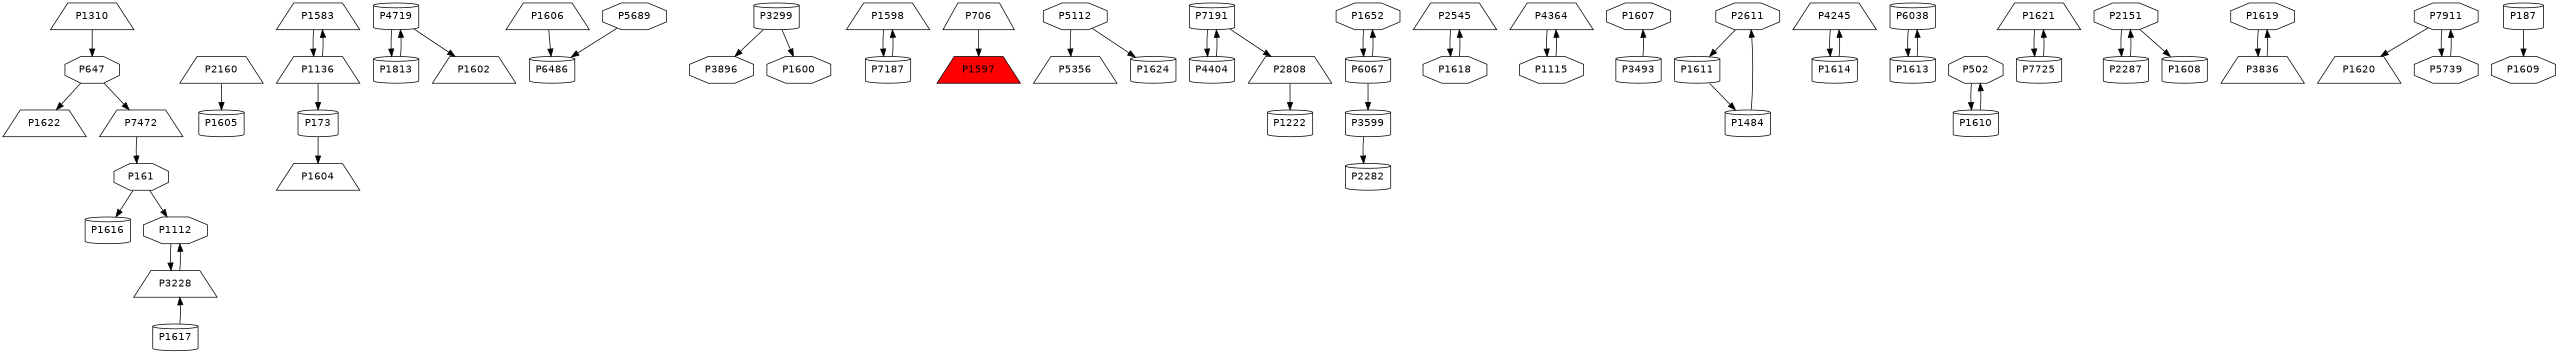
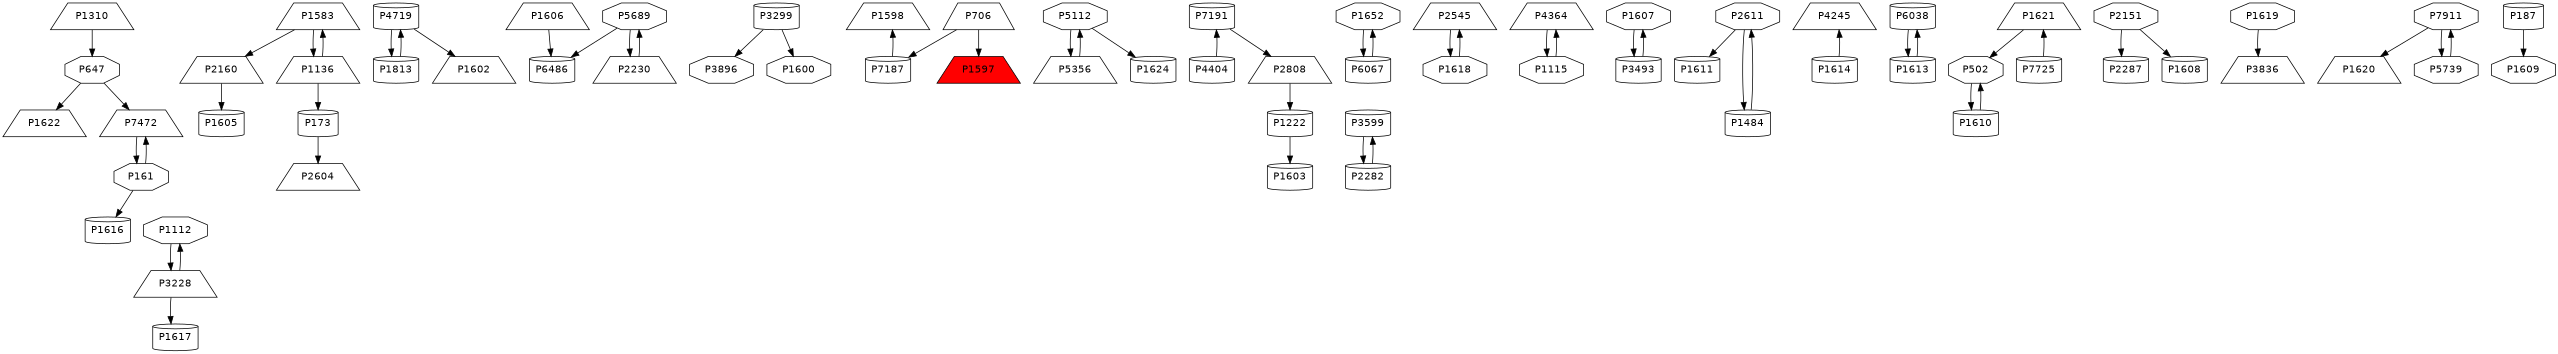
edge "P1598" -> "P7187": now "P706" -> "P7187"
edge "P7191" -> "P4404": removed
edge "P1607" -> "P3493": added
edge "P4245" -> "P1614": removed
edge "P1621" -> "P7725": now "P1621" -> "P502"
edge "P1583" -> "P2160": added
edge "P5356" -> "P5112": added
edge "P2287" -> "P2151": removed
edge "P3836" -> "P1619": removed
node "P2230": added
edge "P6067" -> "P3599": now "P2282" -> "P3599"
edge "P1611" -> "P1484": now "P2611" -> "P1484"
node "P1604": label "P1604" -> "P2604"
node "P1603": added
edge "P161" -> "P1112": now "P161" -> "P7472"
edge "P1617" -> "P3228": reversed
